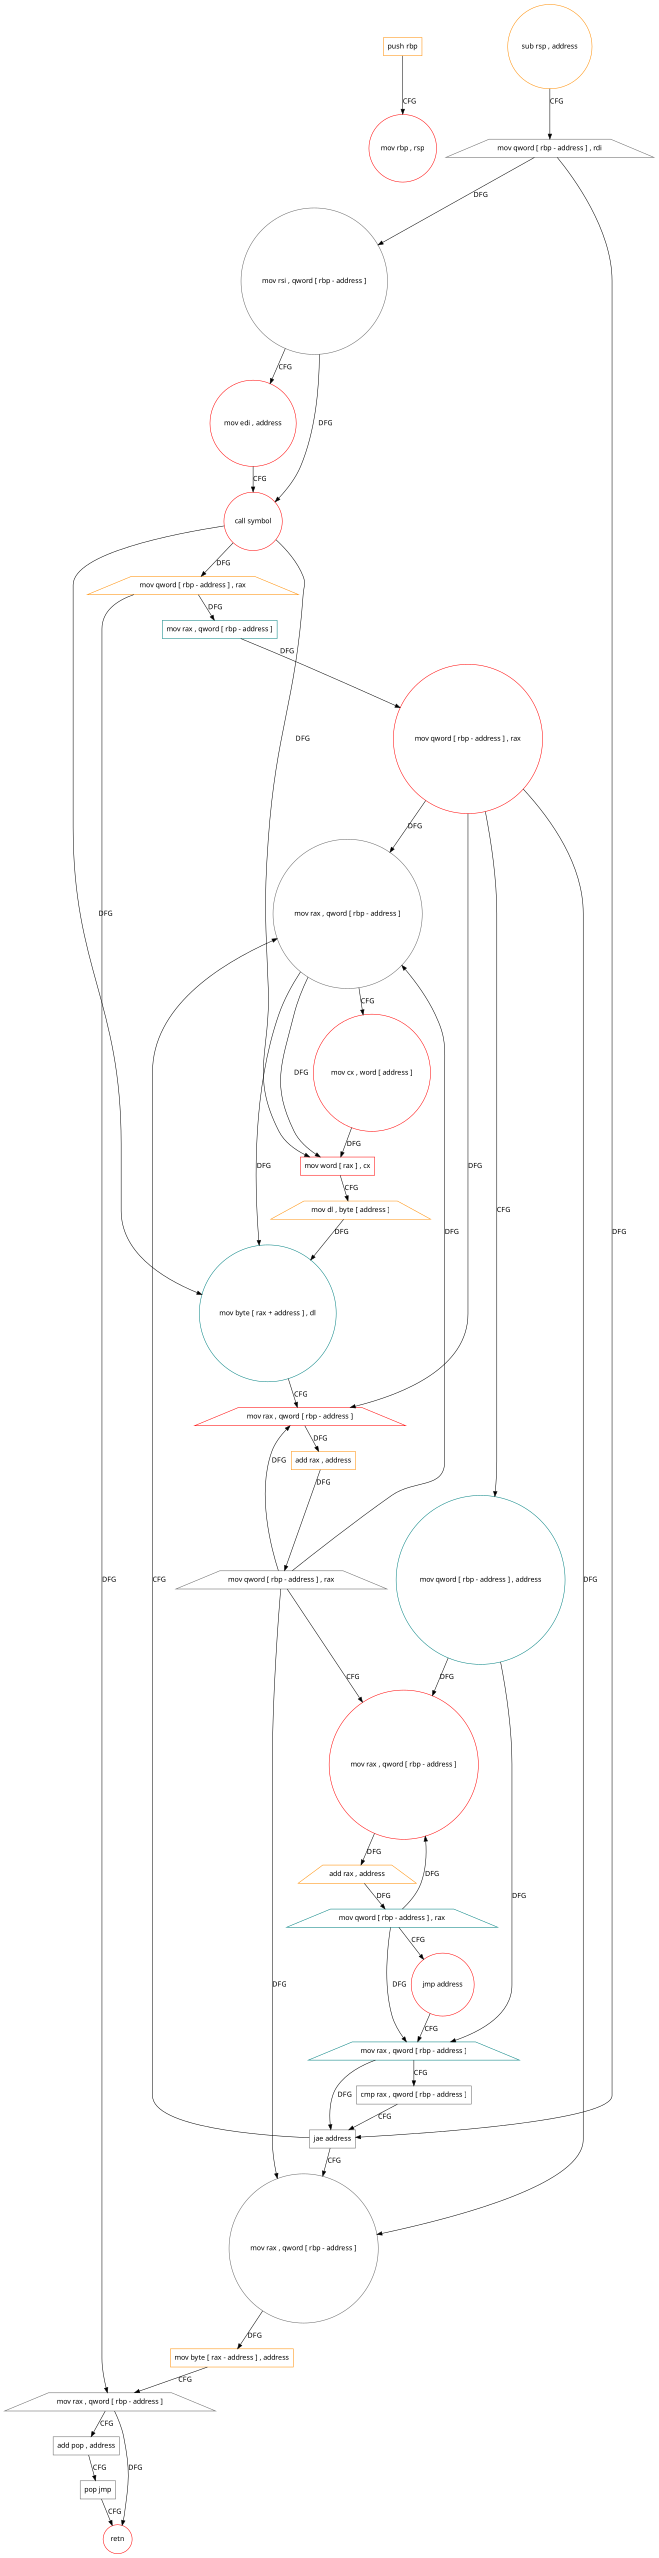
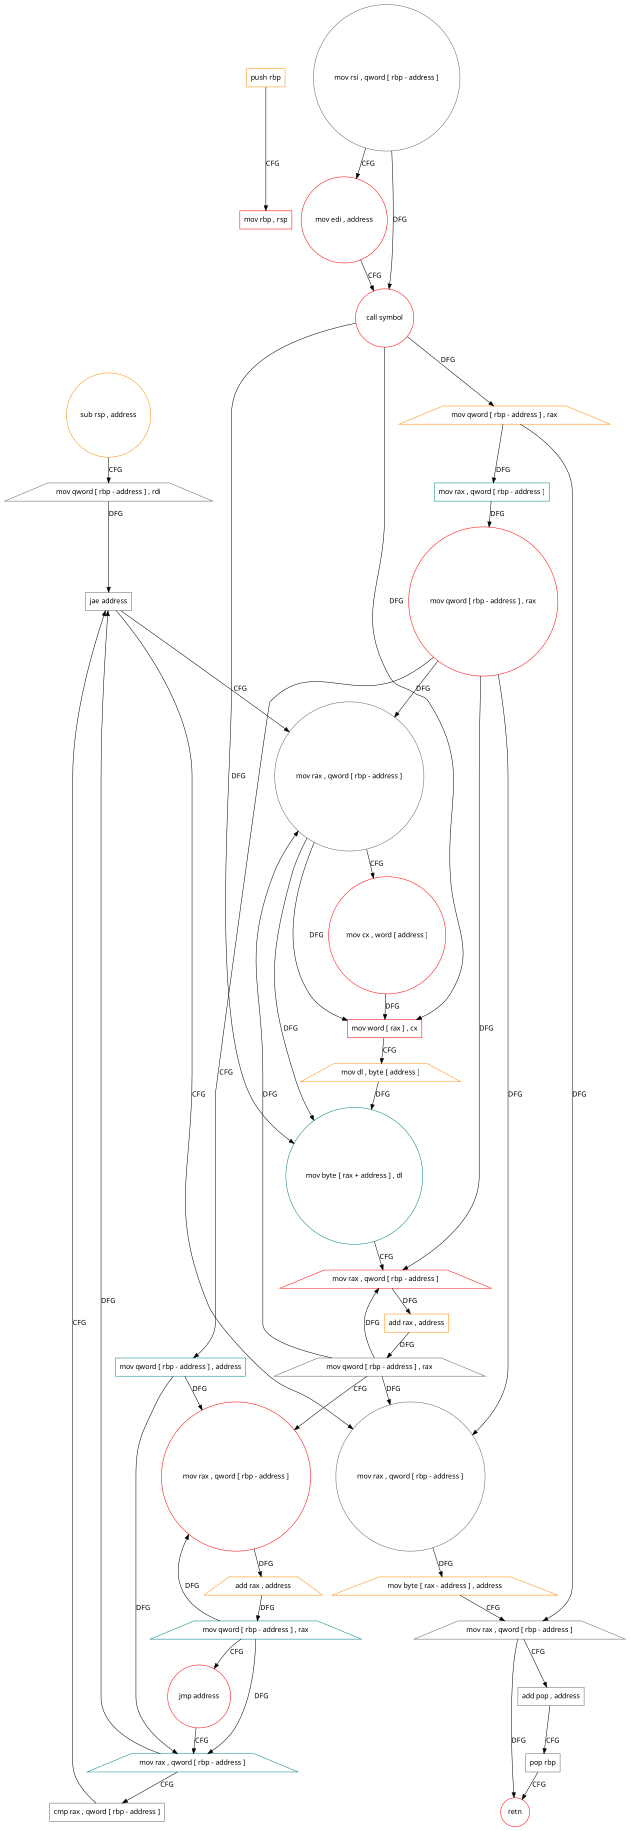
node "mov rbp , rsp": shape circle -> box
edge "mov qword [ rbp - address ] , rdi" -> "mov rsi , qword [ rbp - address ]": removed, label "DFG"
node "mov qword [ rbp - address ] , address": shape circle -> box
node "mov byte [ rax - address ] , address": shape box -> trapezium
node "pop jmp": label "pop jmp" -> "pop rbp"
